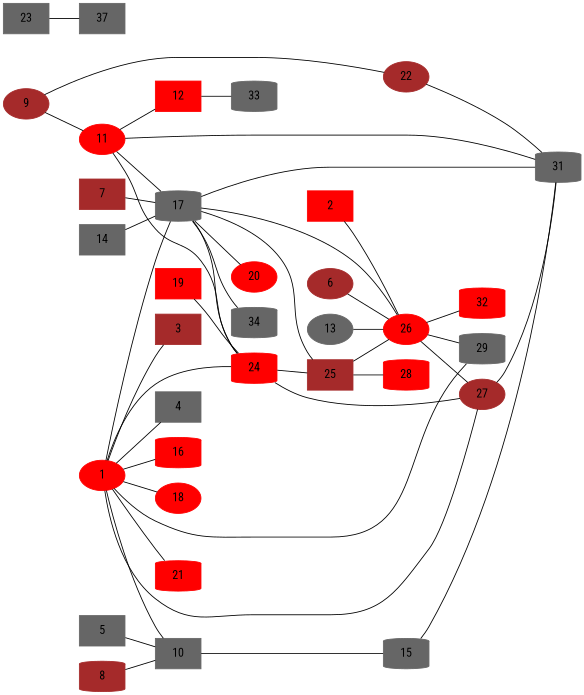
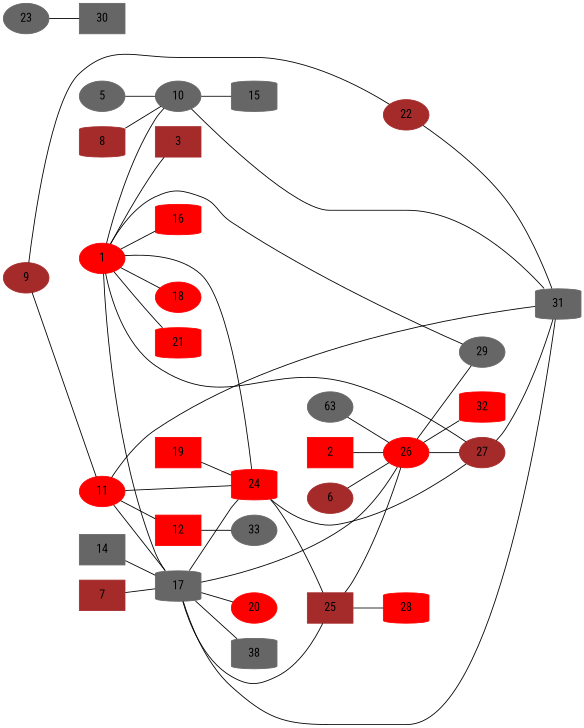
node "23": shape box -> ellipse
node "37": label "37" -> "30"
node "33": shape cylinder -> ellipse
node "34": label "34" -> "38"
node "13": label "13" -> "63"
node "29": shape cylinder -> ellipse
node "4": removed
edge "31" -- "15": now "31" -- "10"
node "5": shape box -> ellipse
node "10": shape box -> ellipse
